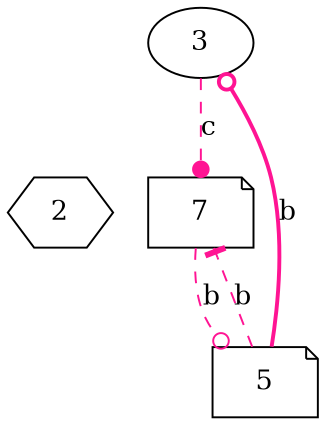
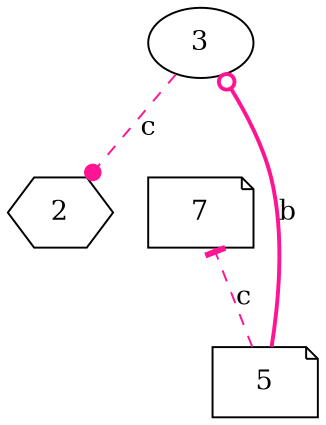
edge "3" -> "7": now "3" -> "2"
edge "7" -> "5": removed, label "b"
edge "5" -> "7": label "b" -> "c"
